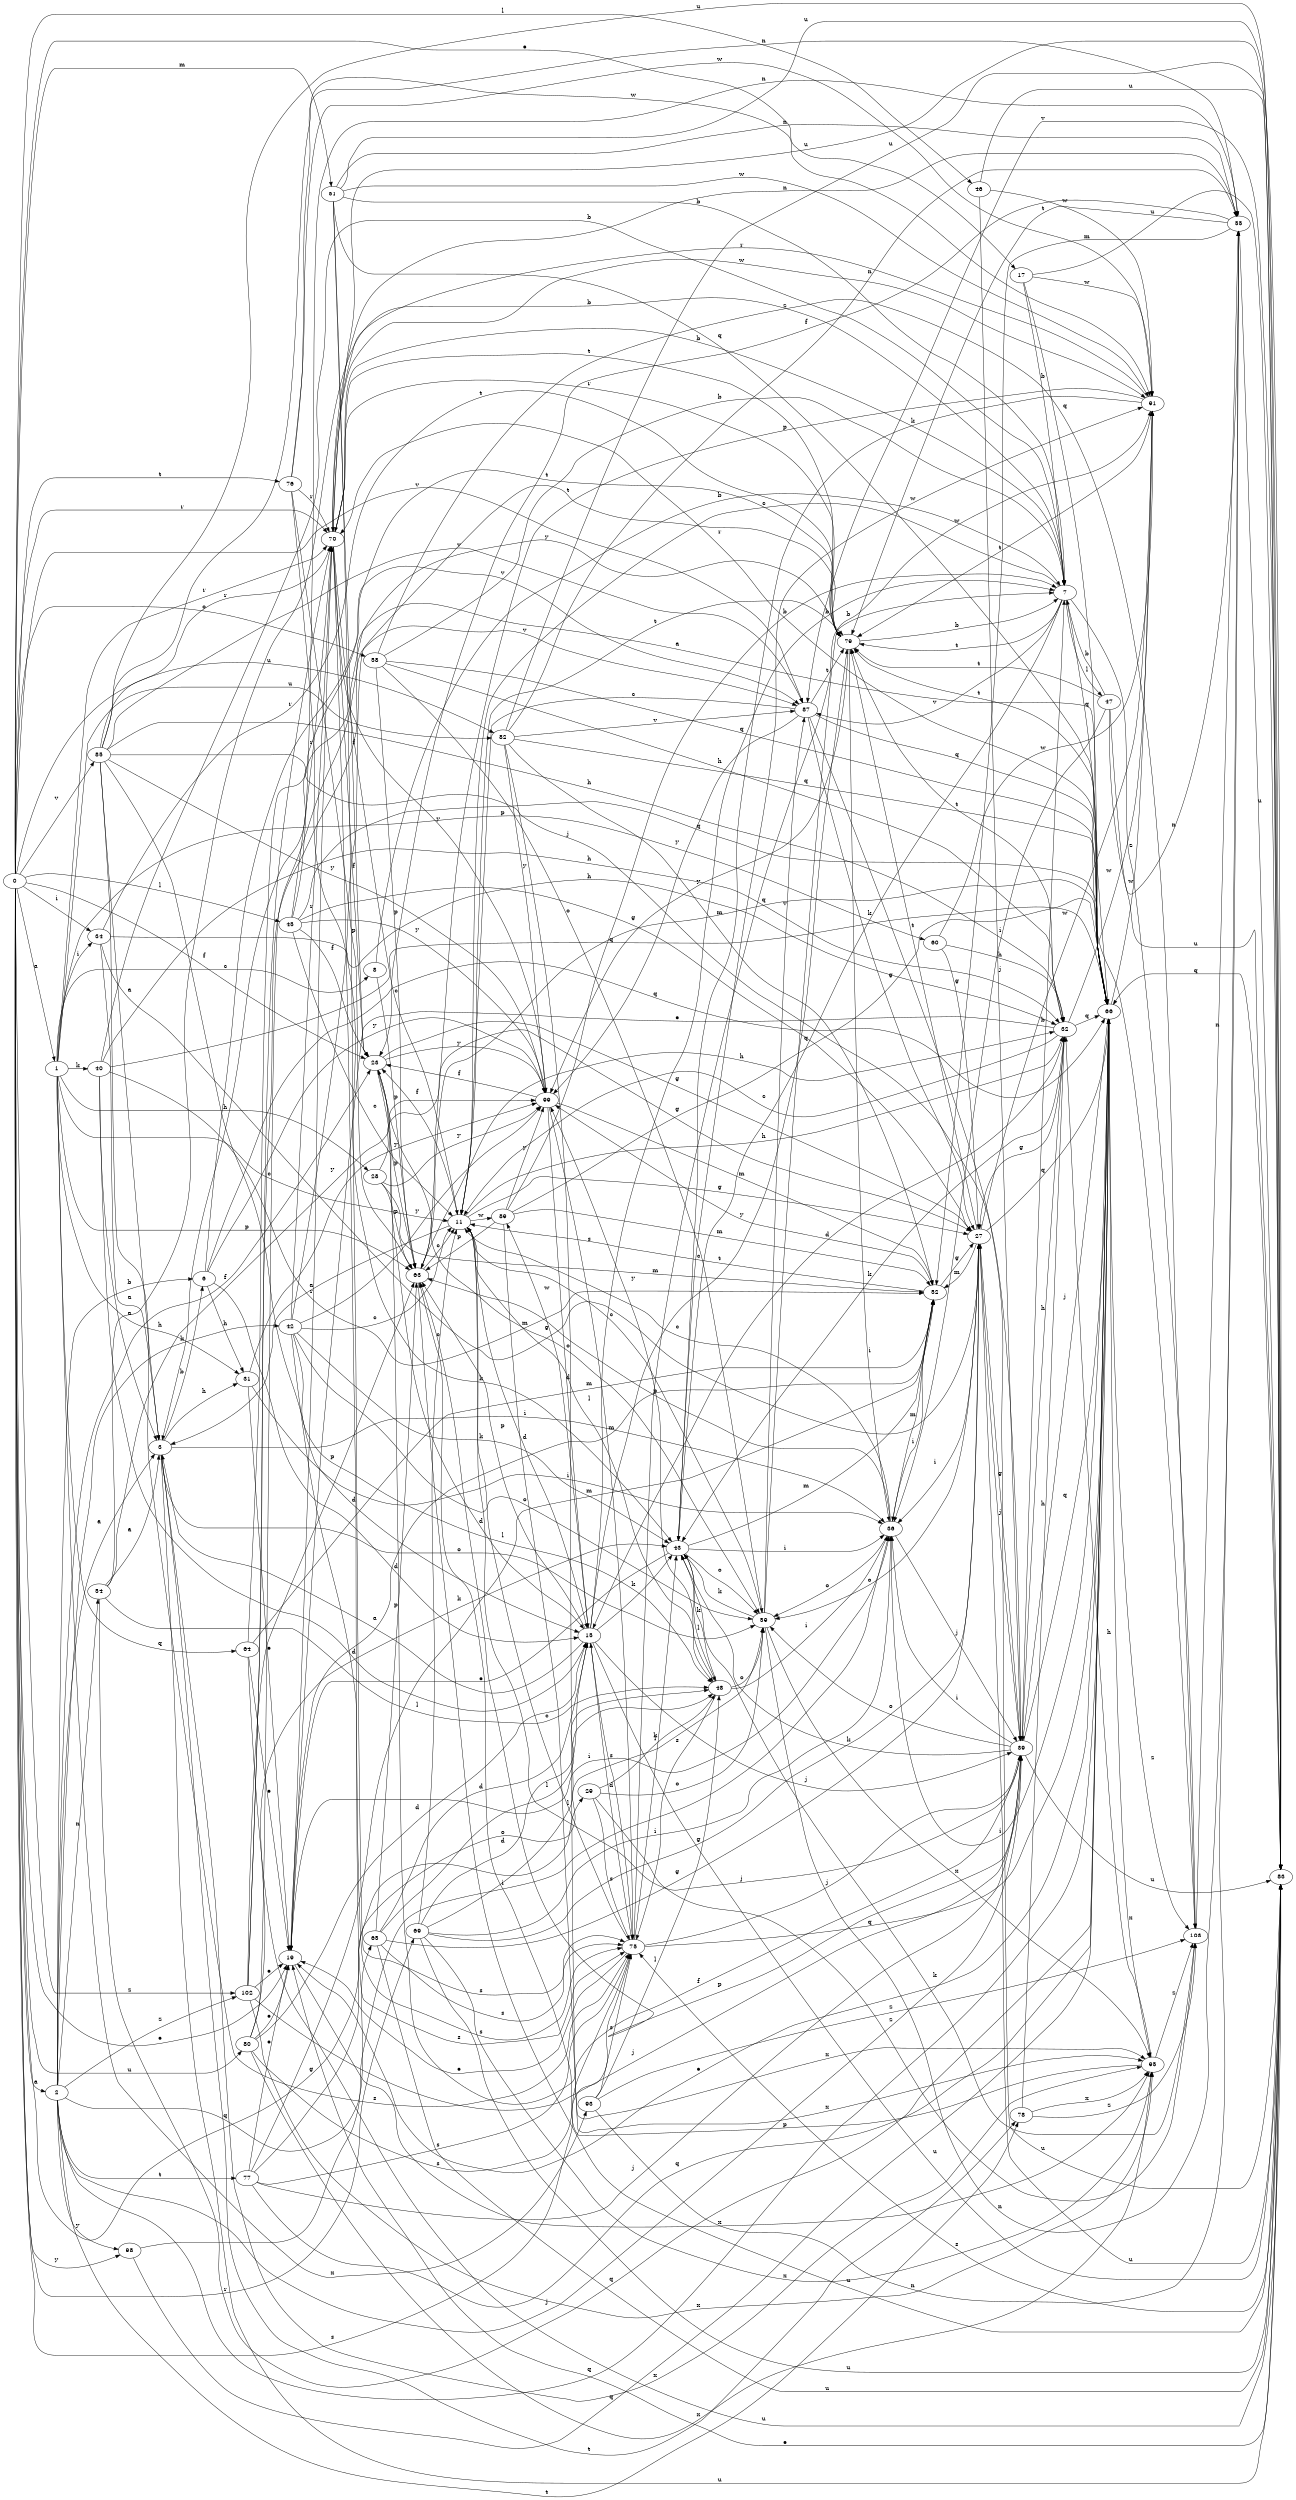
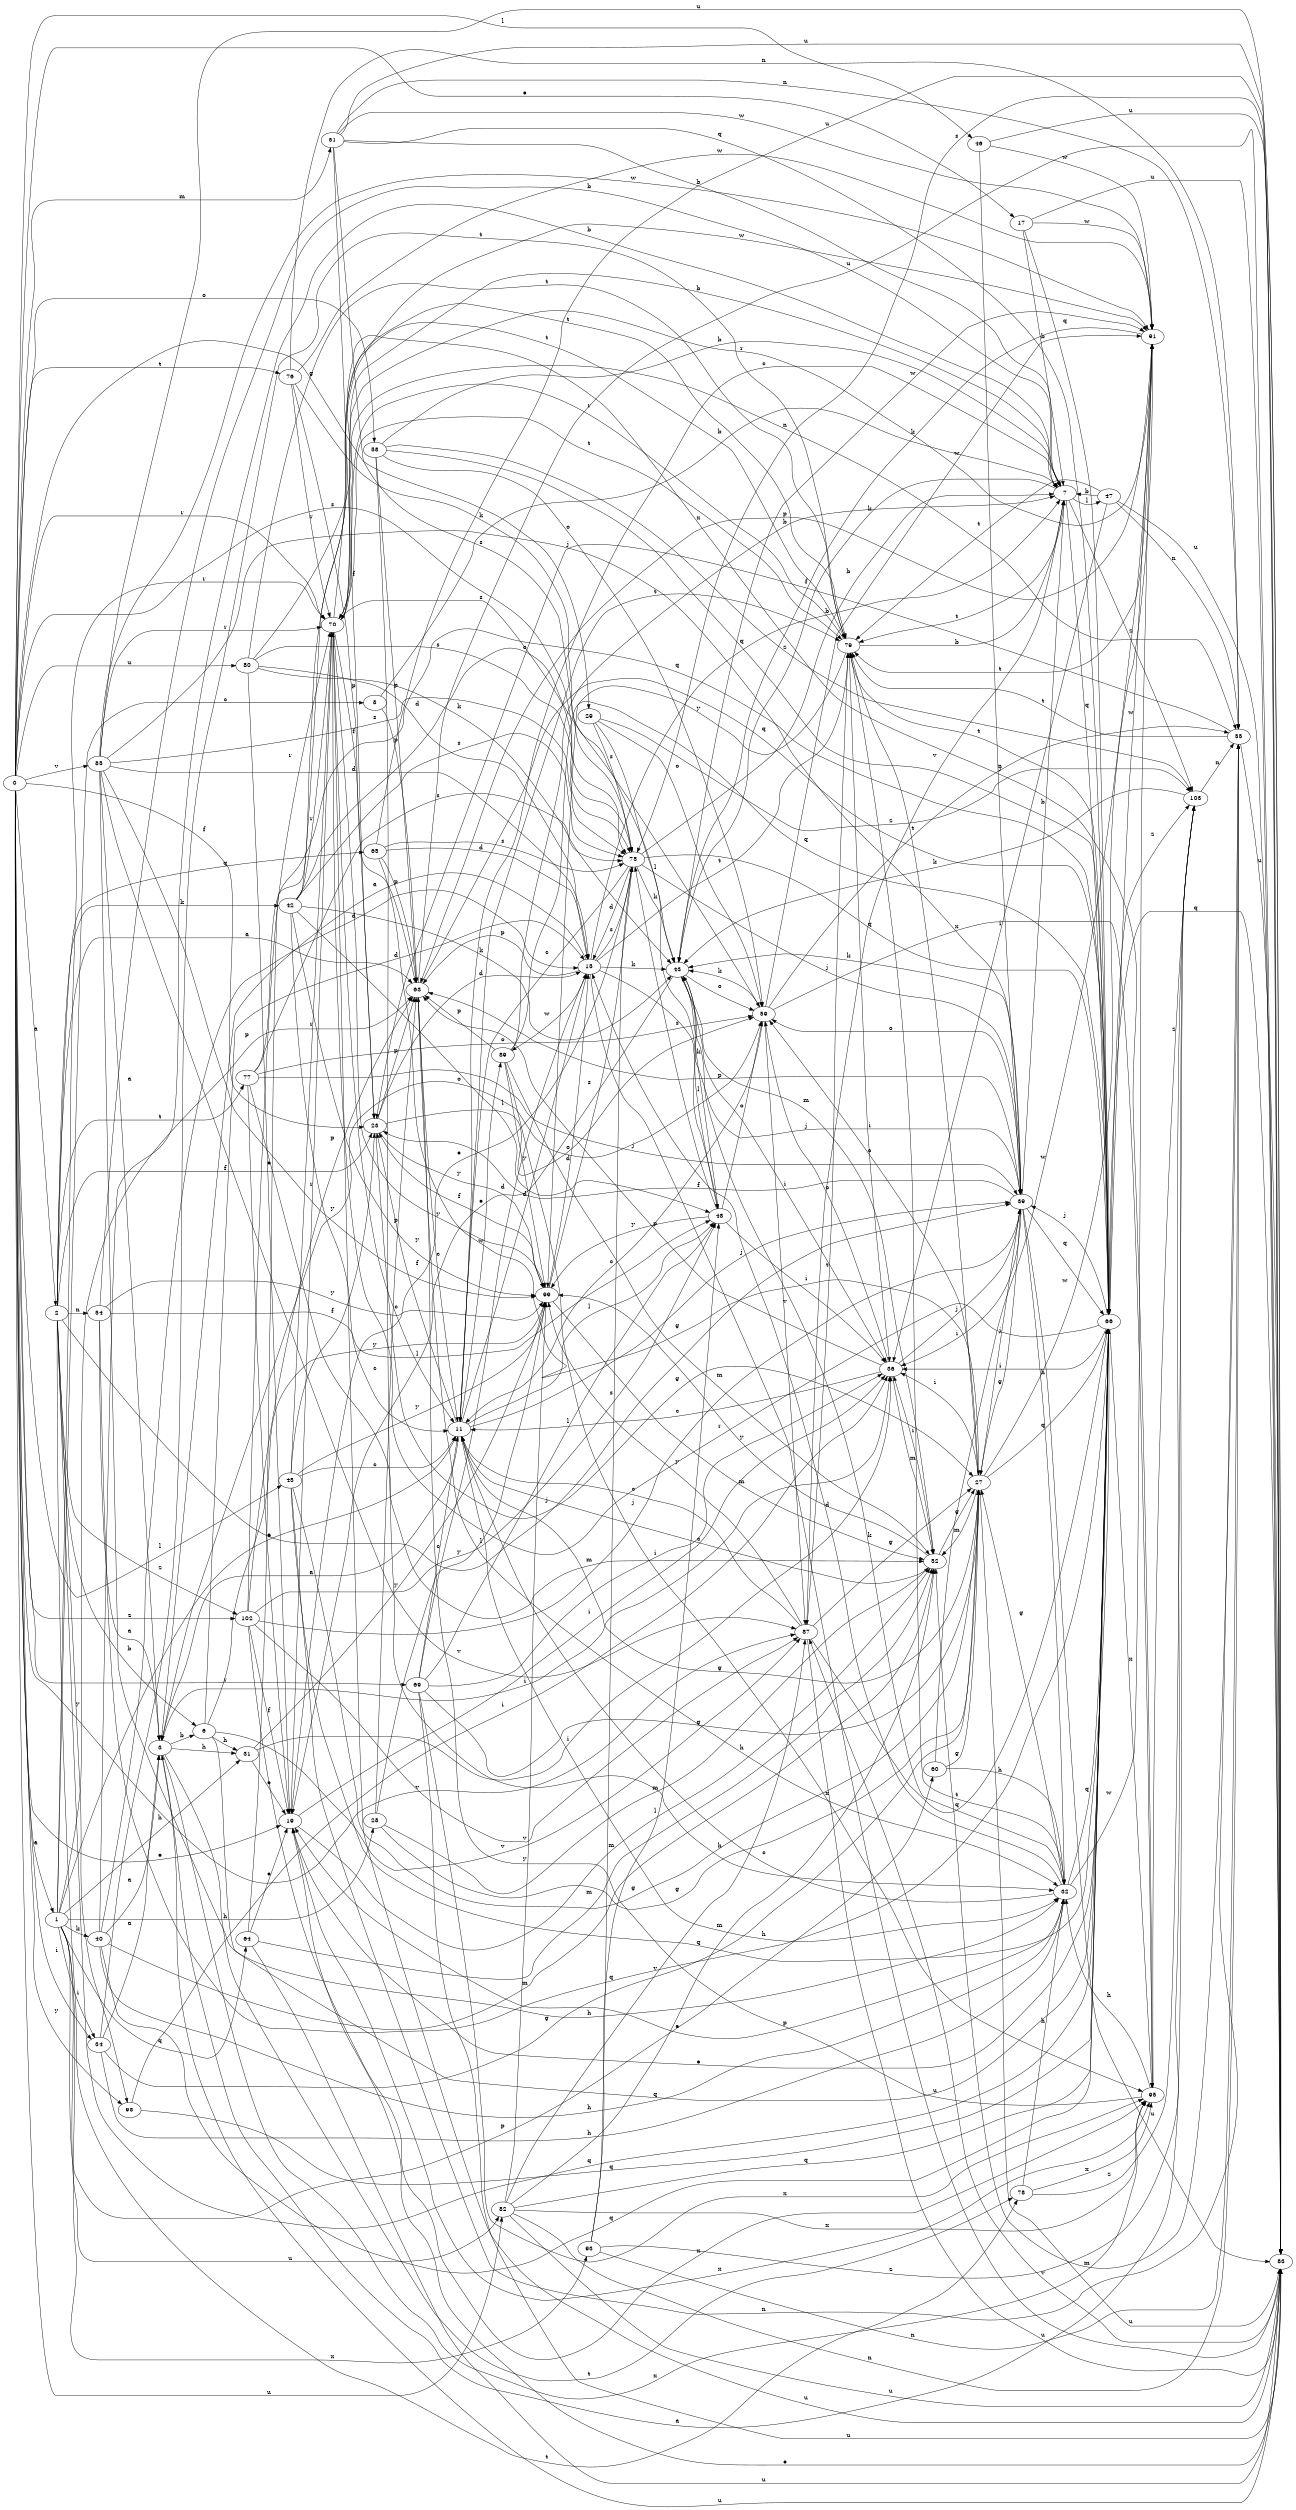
edge "80" -> "79": label "y" -> "t"
edge "2" -> "3": now "2" -> "63"
edge "65" -> "48": now "102" -> "48"
edge "102" -> "19": label "e" -> "f"
